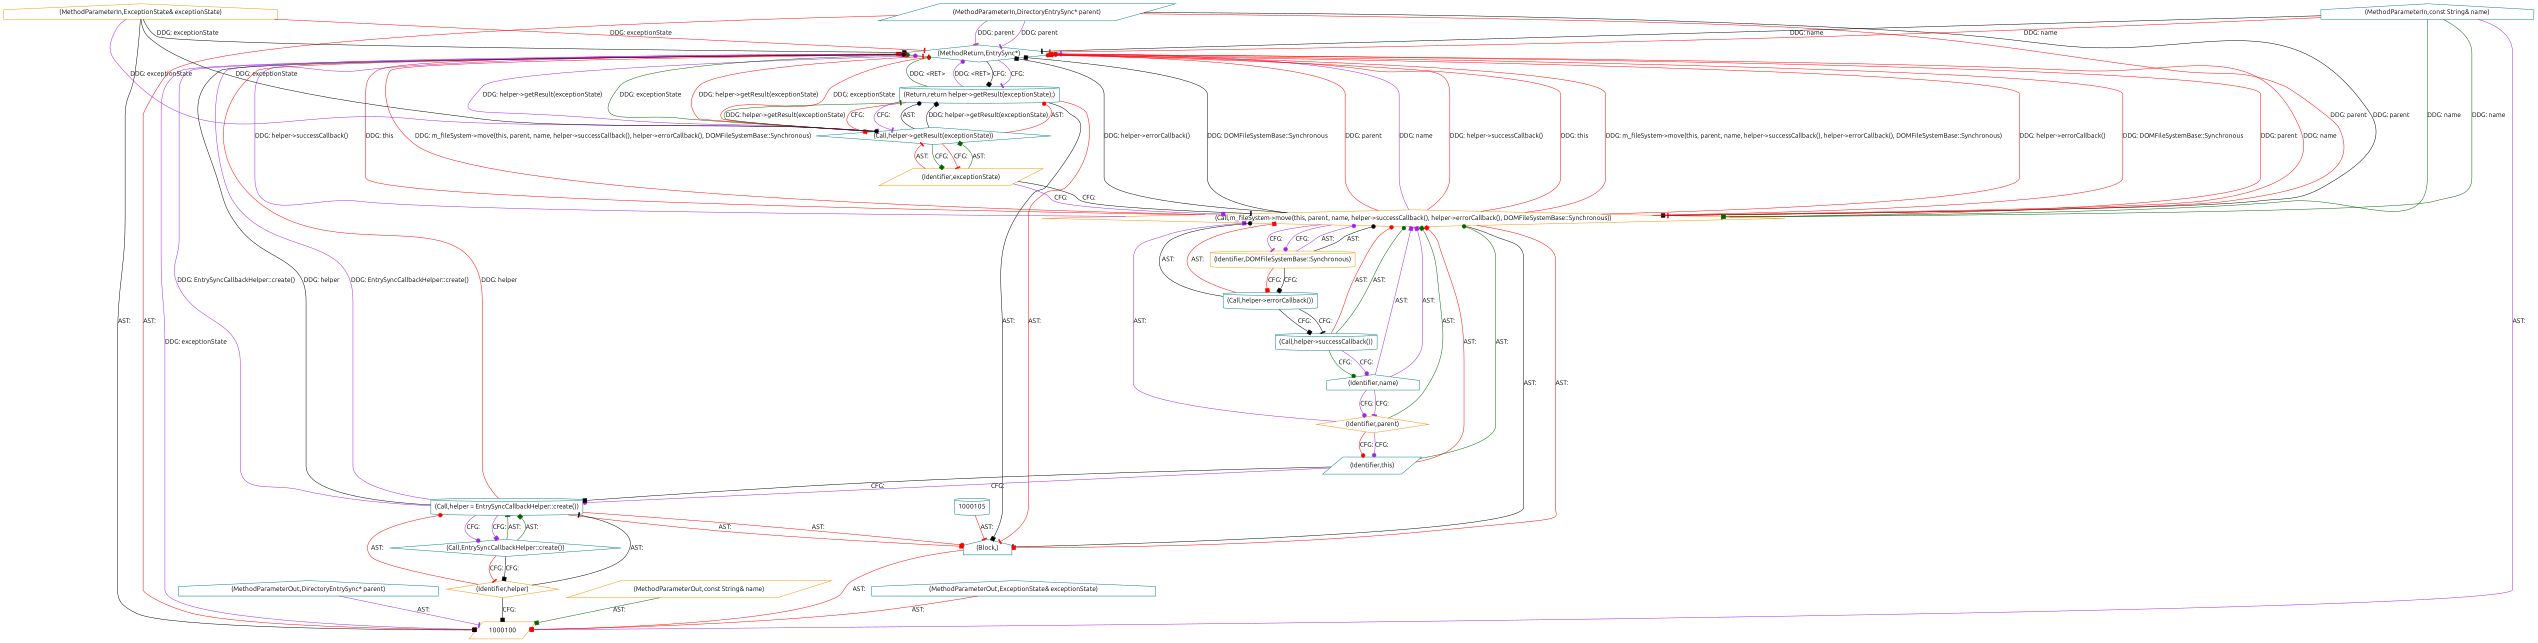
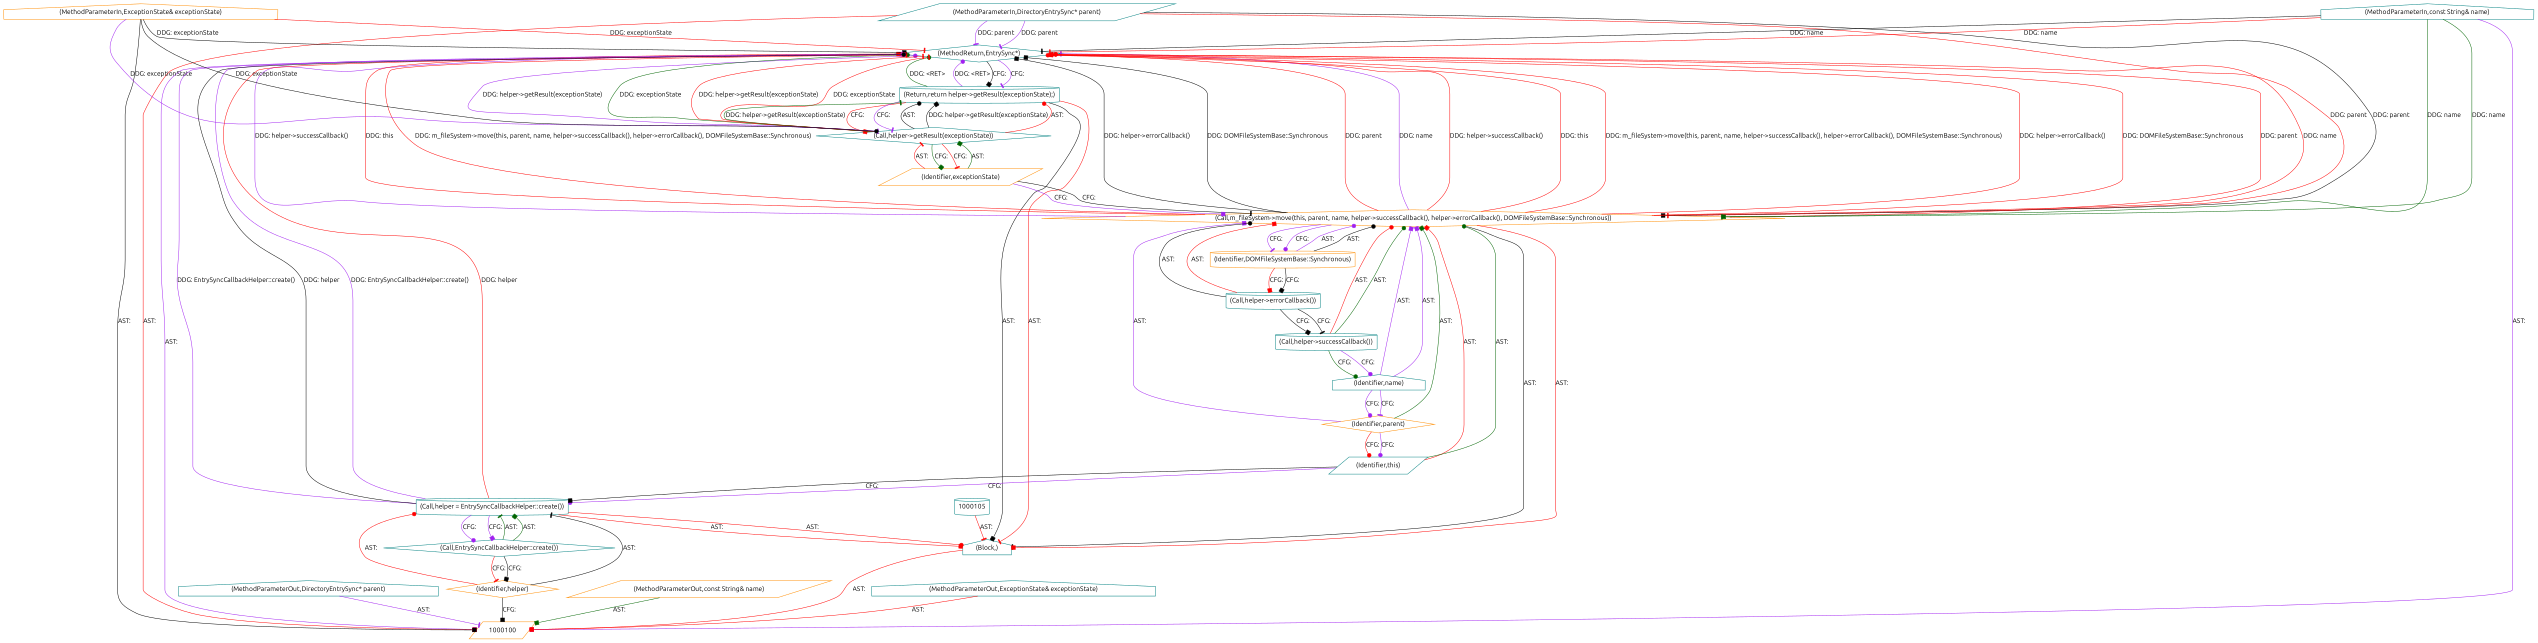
edge "(MethodReturn,EntrySync*)" -> "1000100": label "DDG: exceptionState" -> "AST: "
